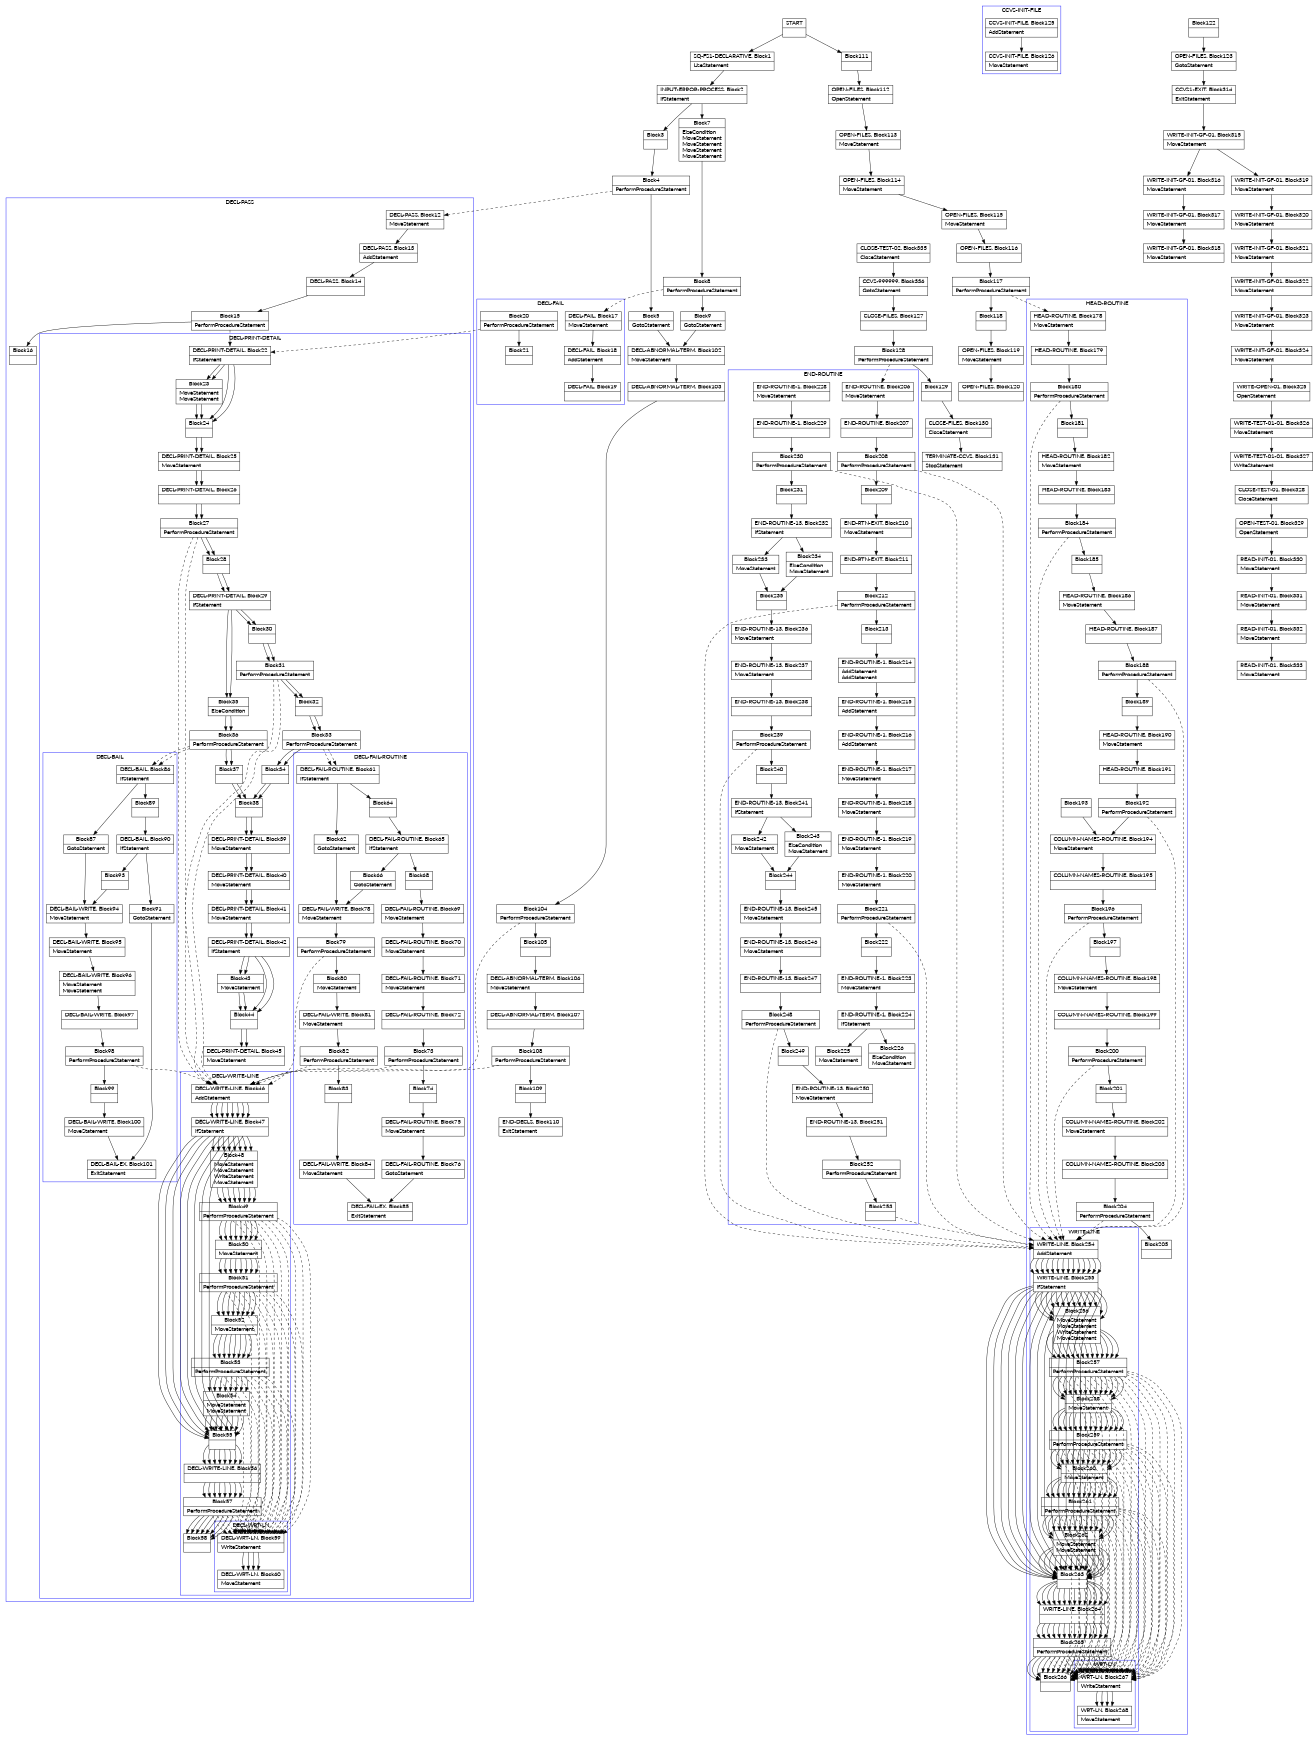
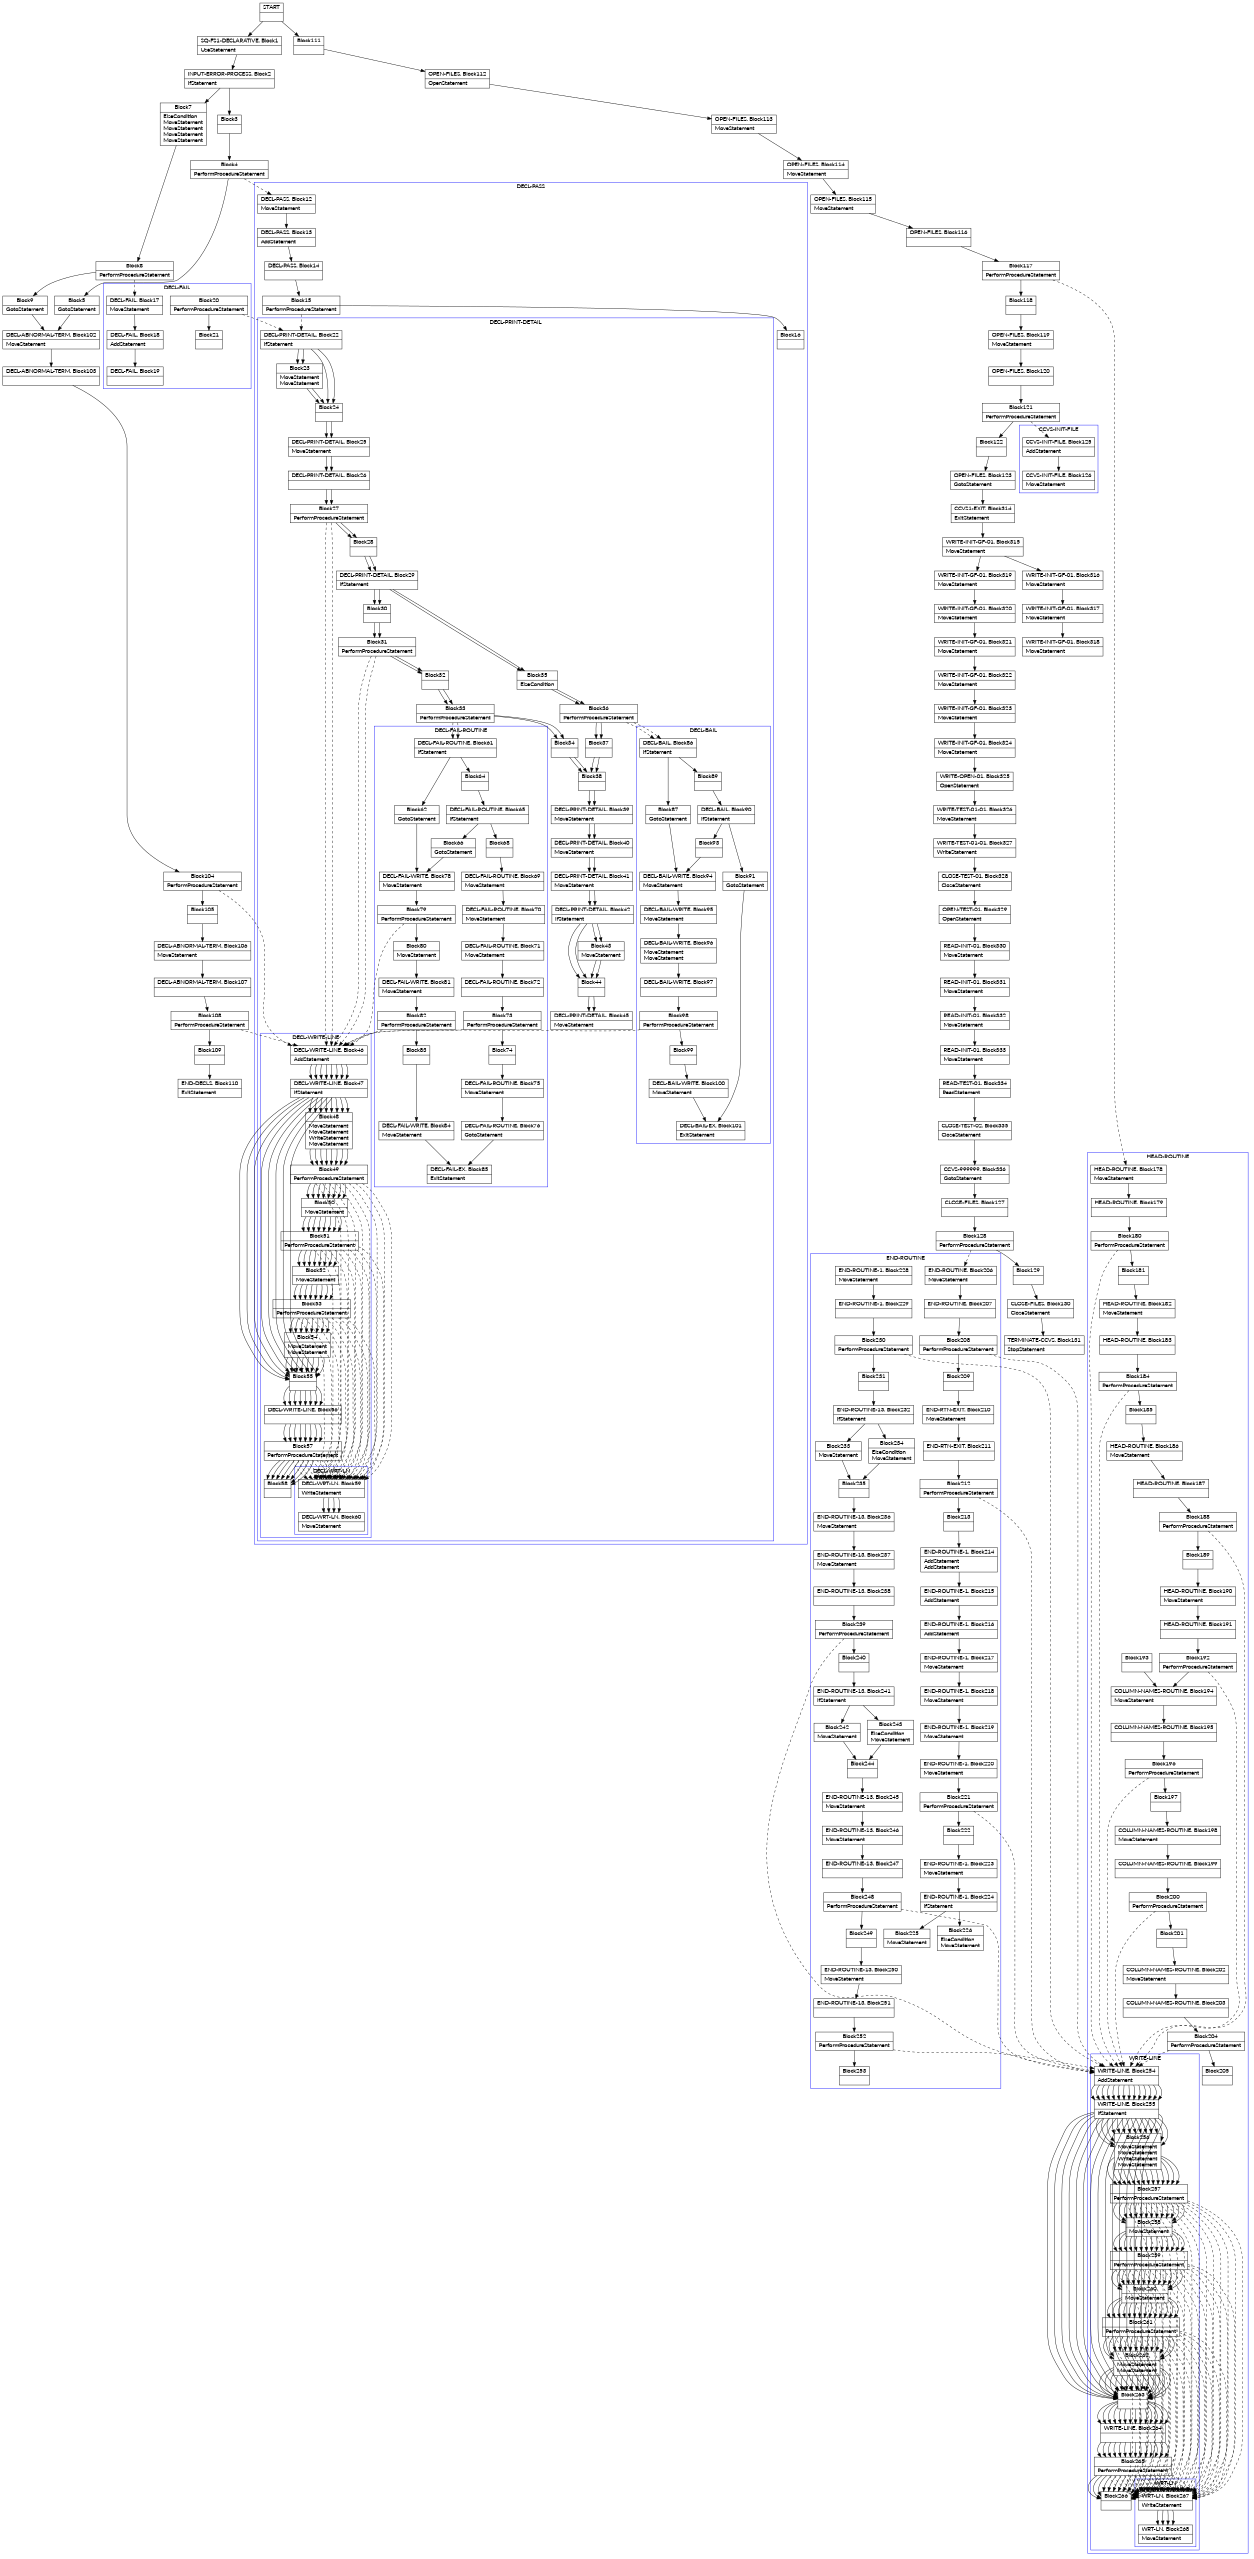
node "Block121": added
node "READ-TEST-01. Block334": added
edge "Block253" -> "WRITE-LINE. Block254": now "Block252" -> "WRITE-LINE. Block254"
